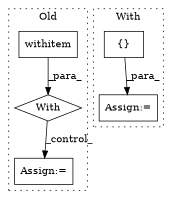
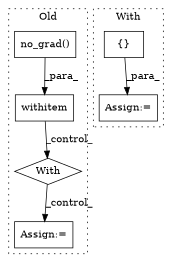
node "no_grad()": added
edge "withitem" -> "With": label "_para_" -> "_control_"
